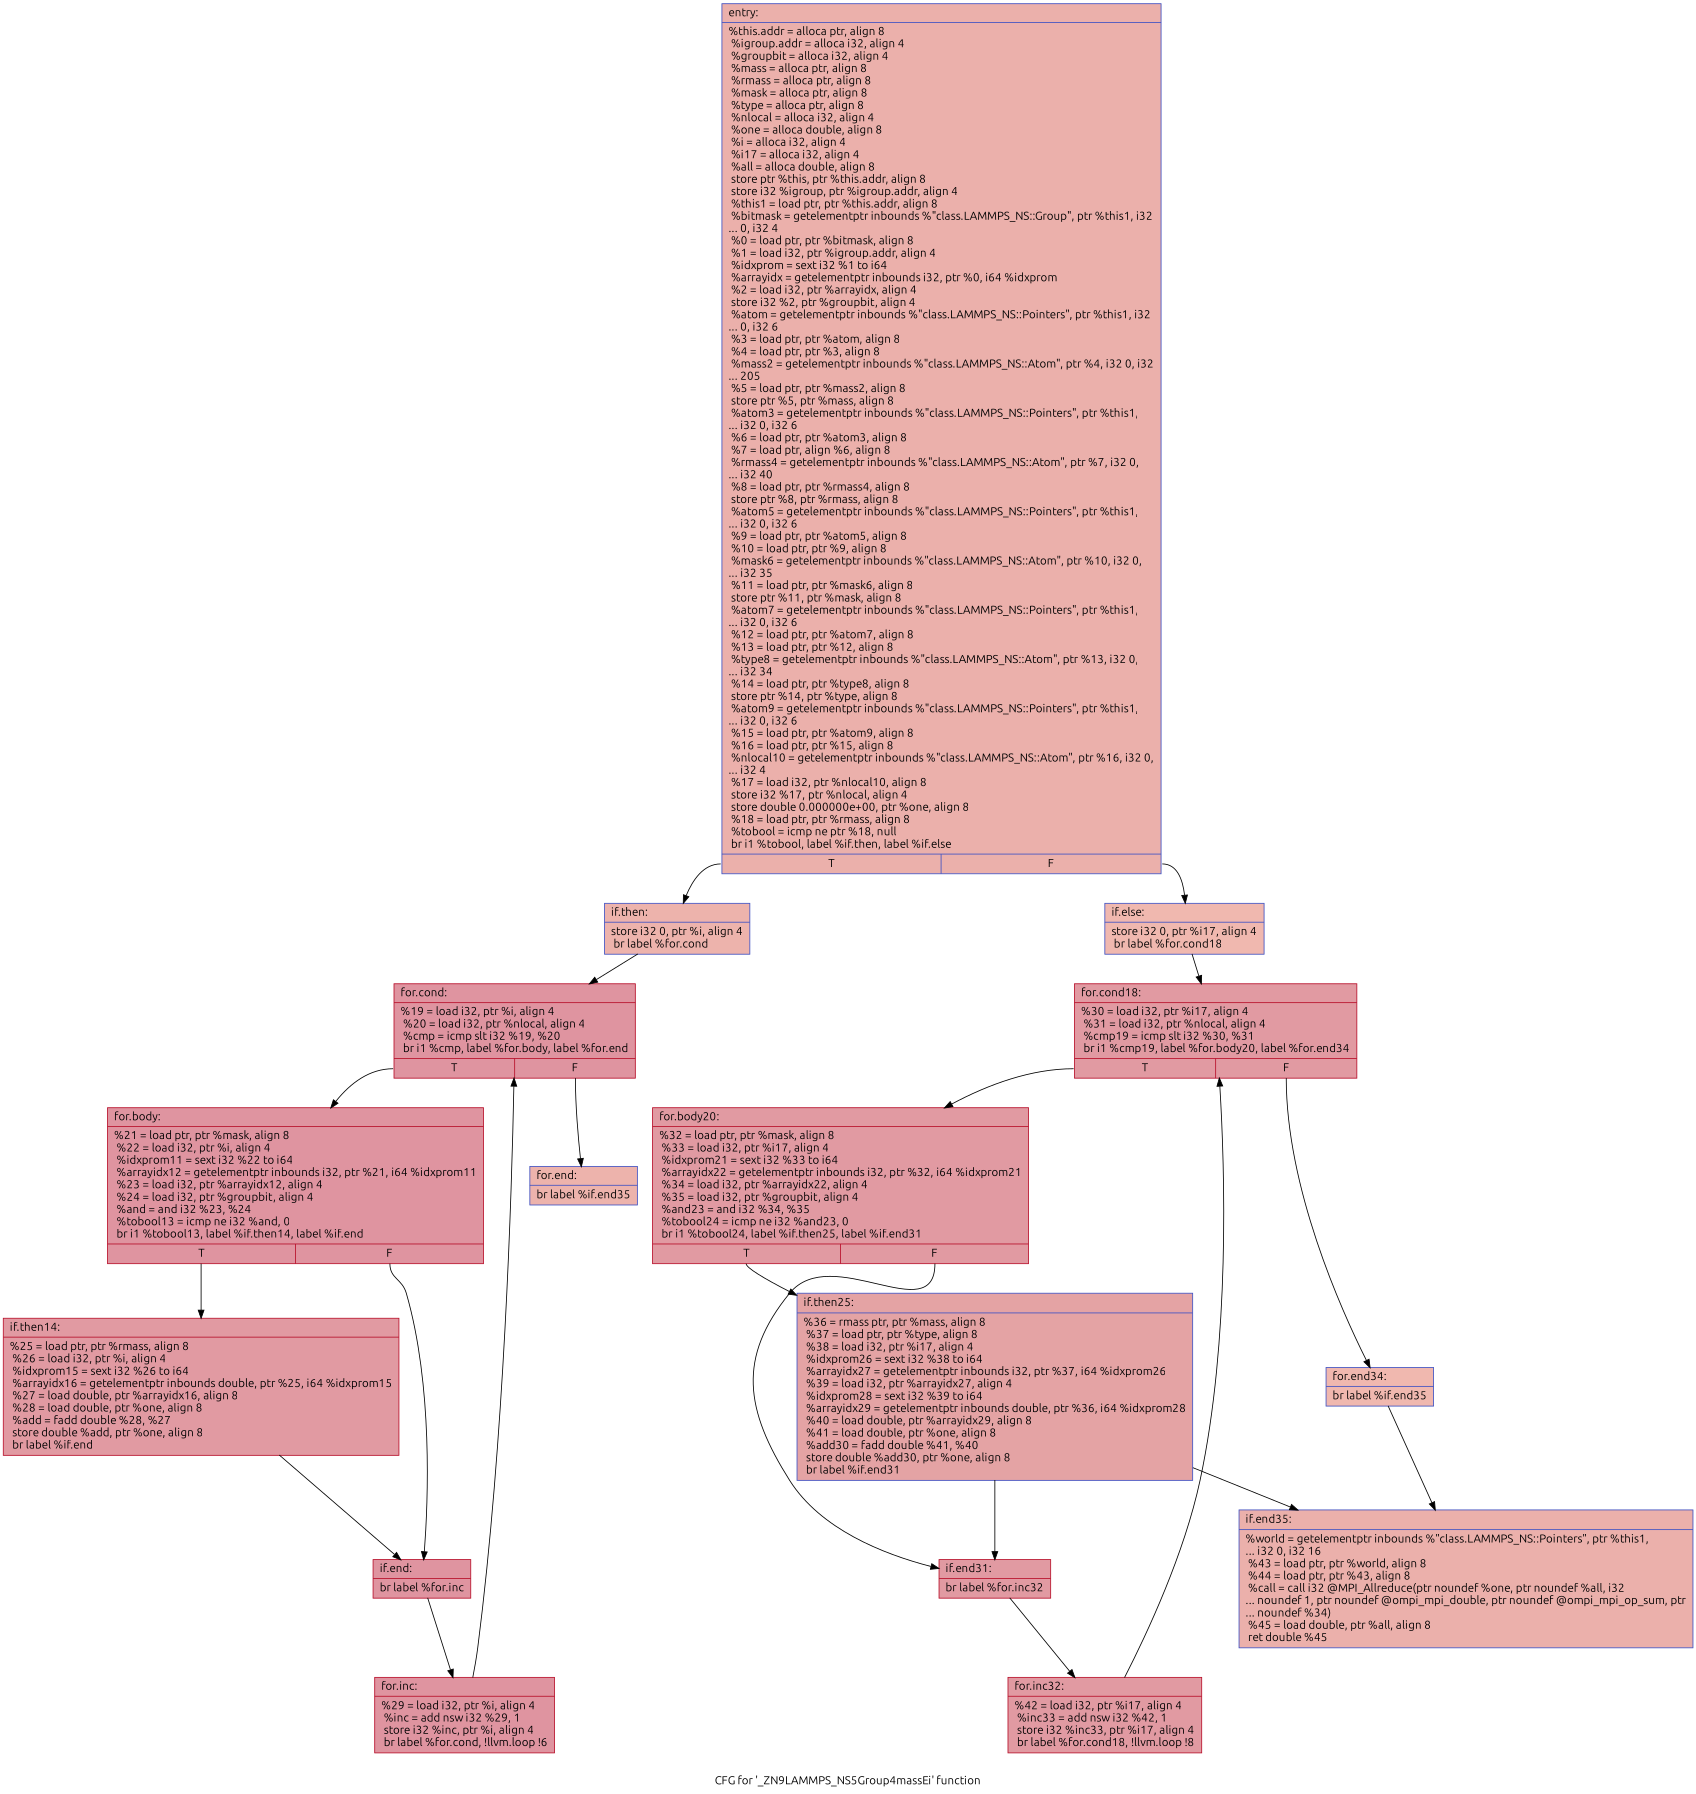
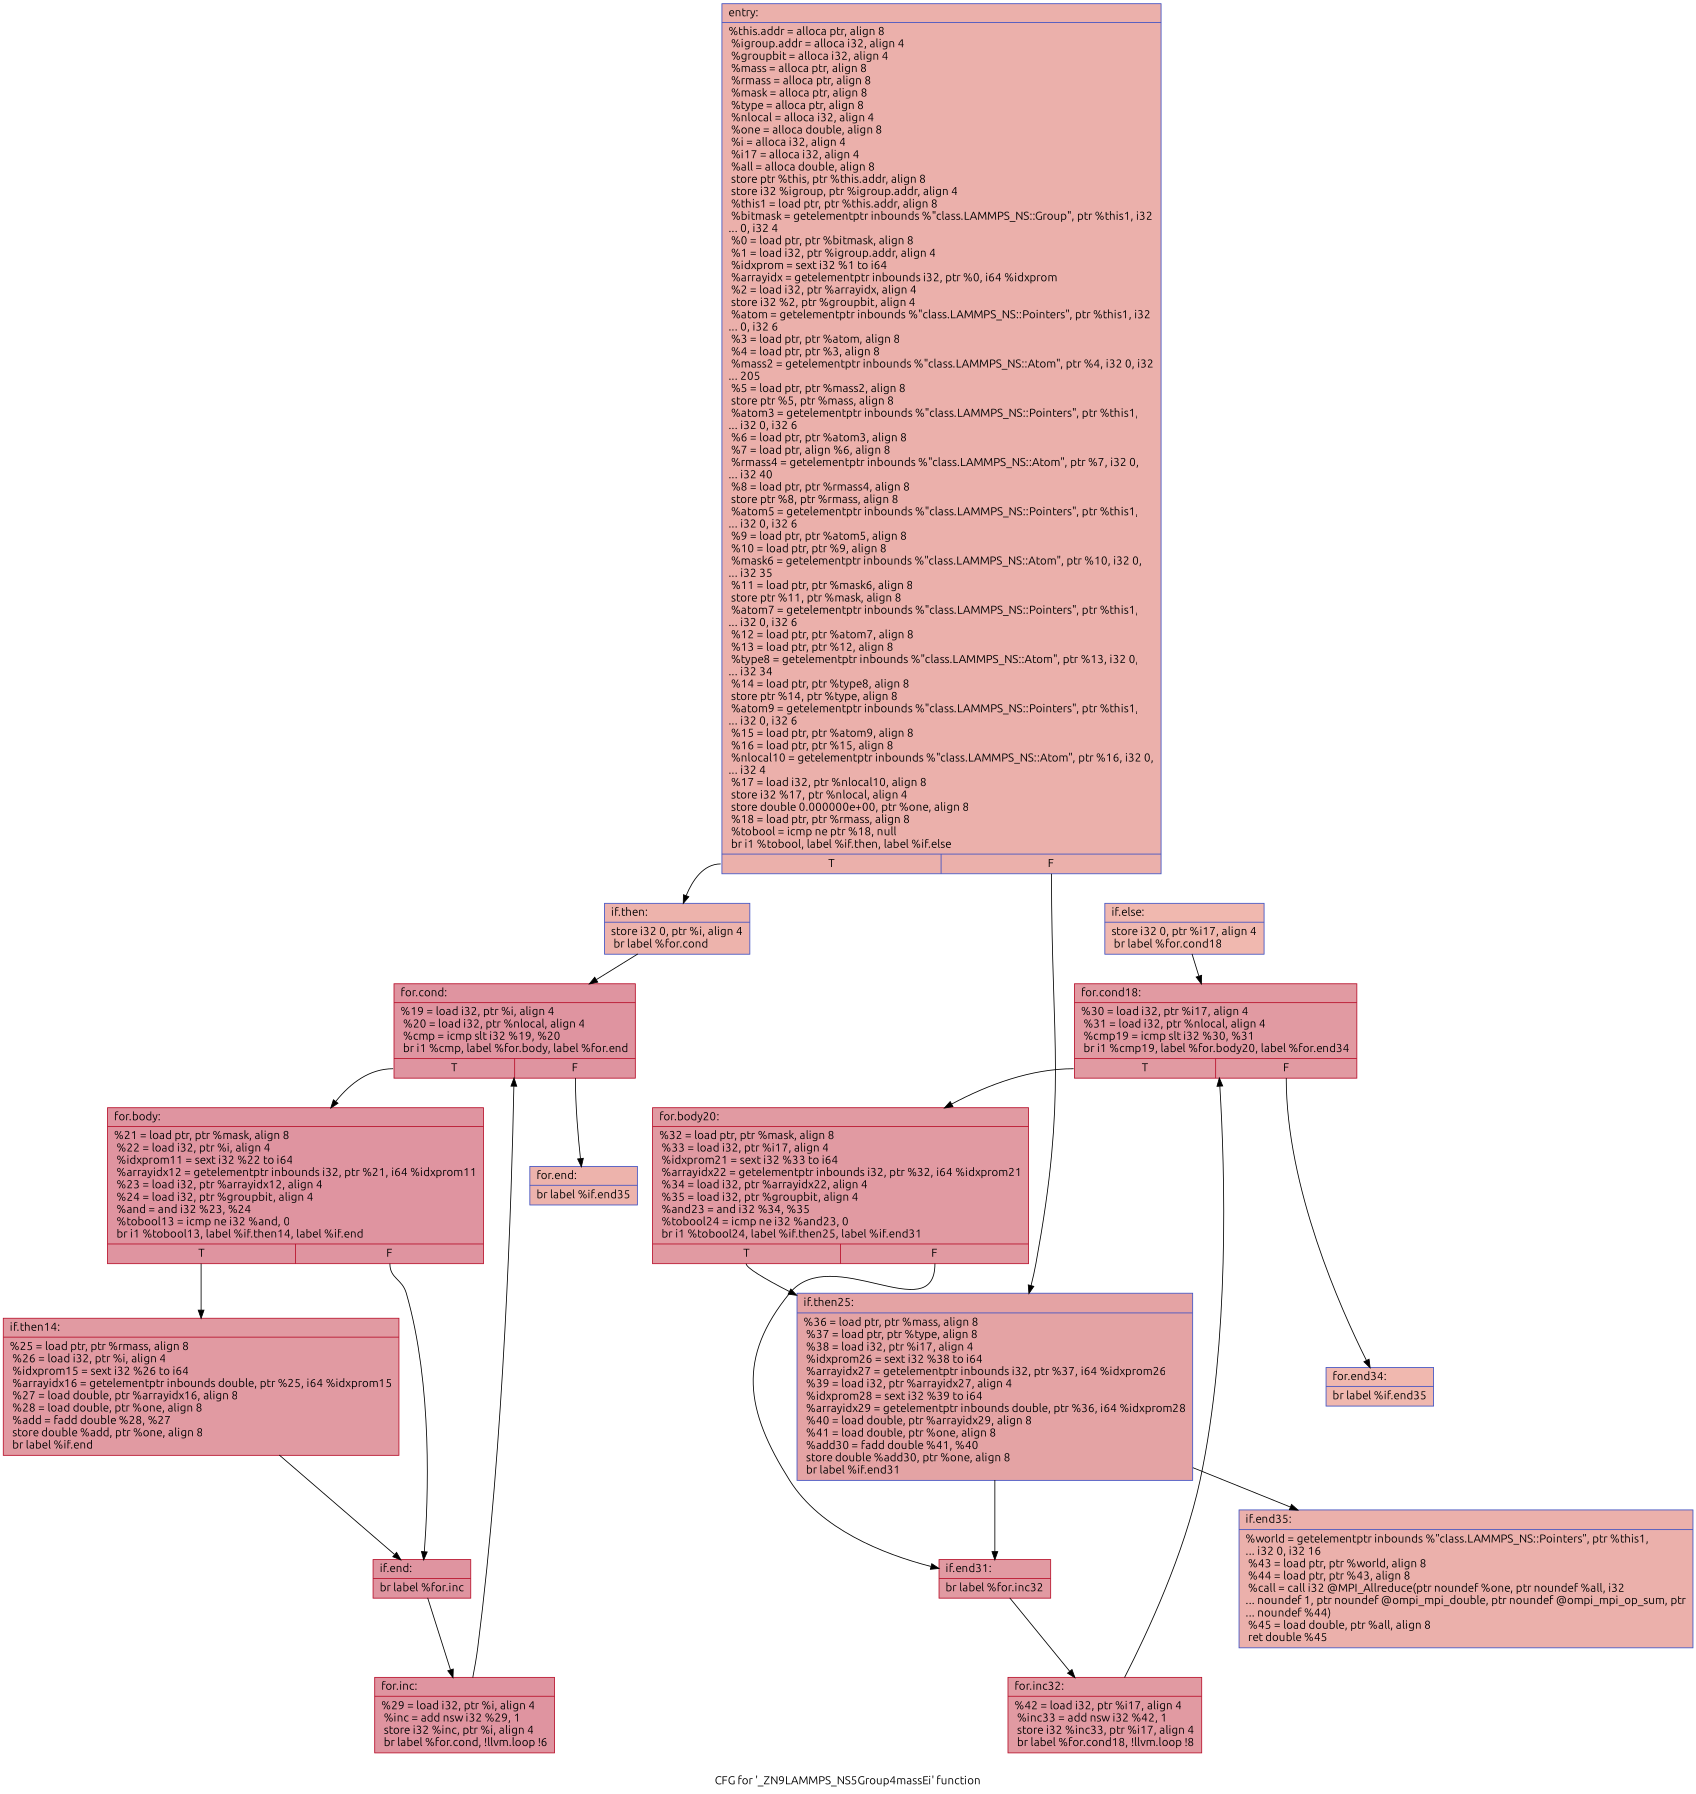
edge "entry:" -> "if.else:": now "entry:" -> "if.then25:"
node "if.then25:": text "%36 = rmass ptr, ptr %mass, align 8" -> "%36 = load ptr, ptr %mass, align 8"
edge "for.end34:" -> "if.end35:": removed
node "if.end35:": text "... noundef %34)" -> "... noundef %44)"
